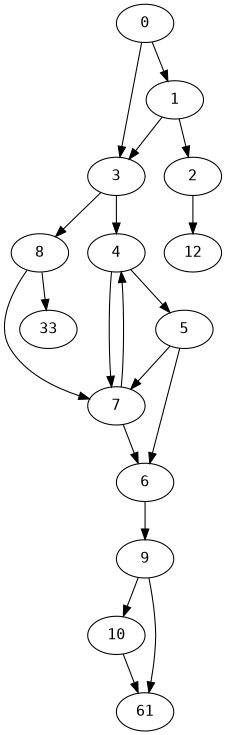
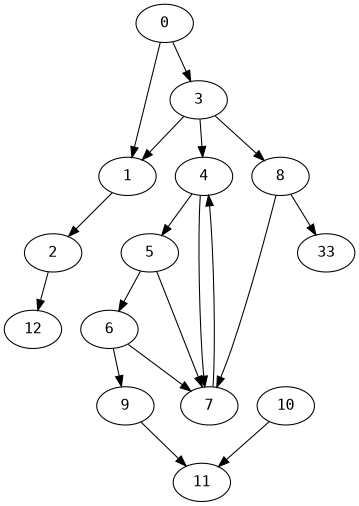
edge "1" -> "3": reversed
edge "7" -> "6": reversed
edge "9" -> "10": removed
node "61": label "61" -> "11"
